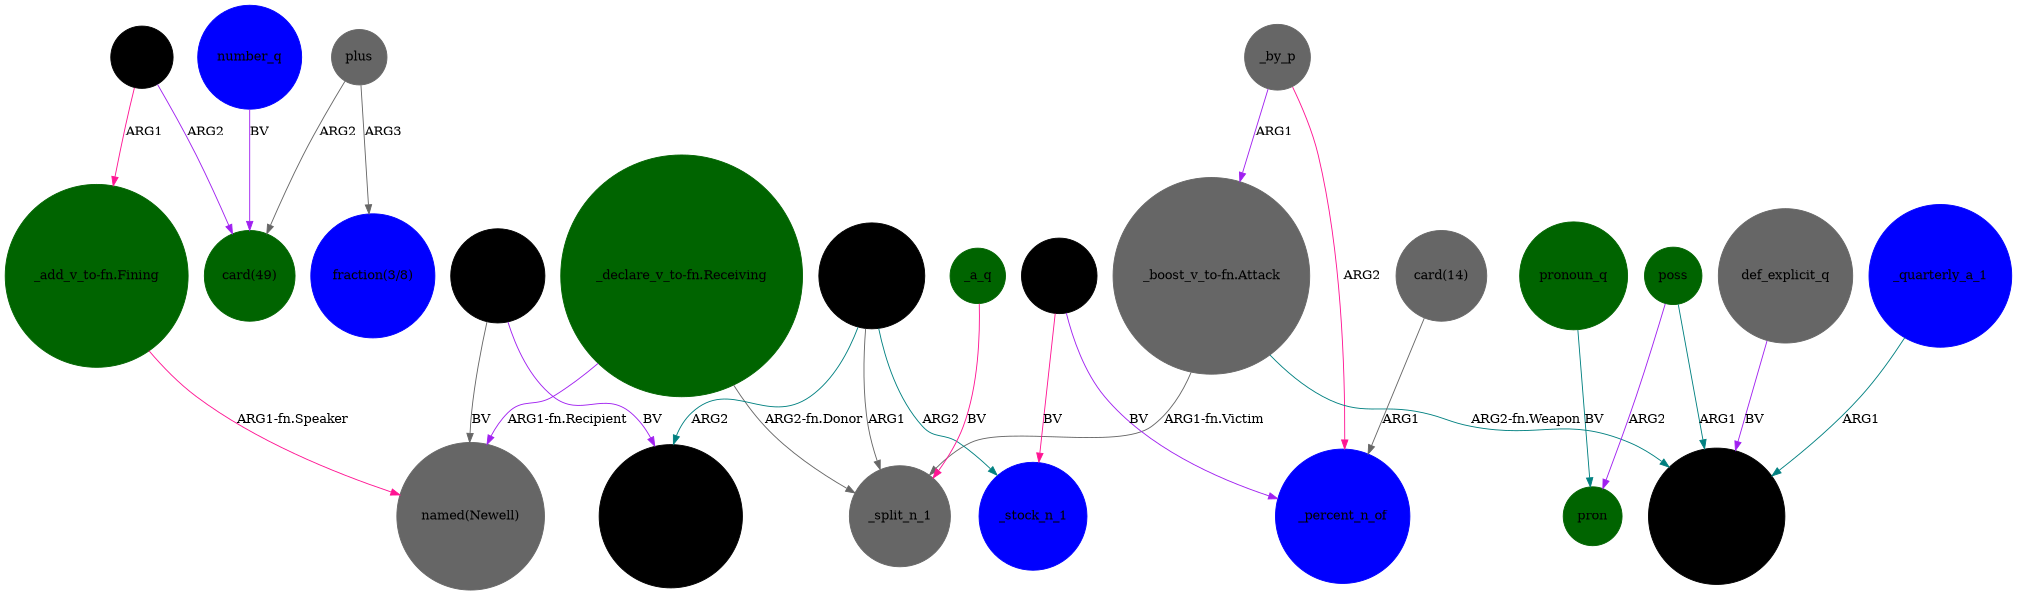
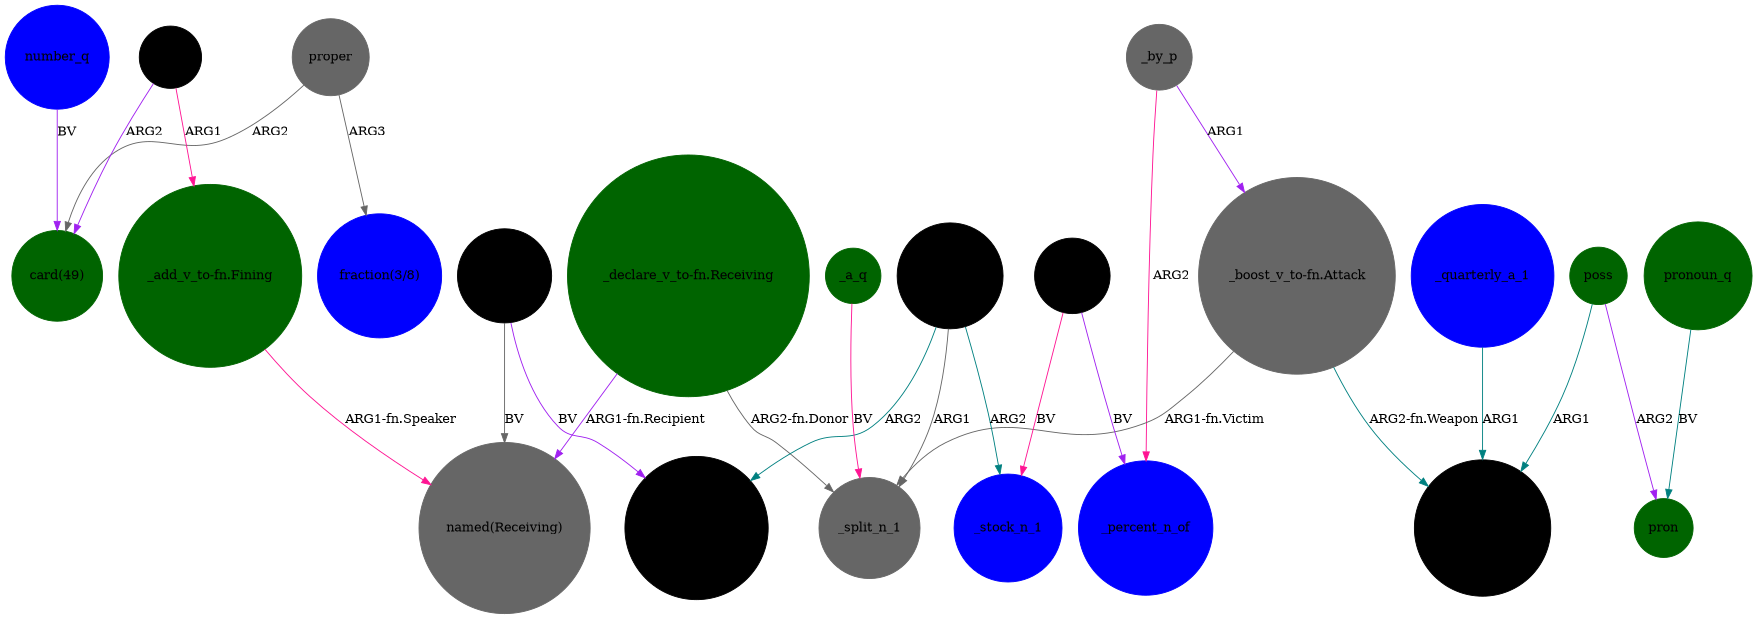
node "plus": label "plus" -> "proper"
node "card(14)": removed
node "def_explicit_q": removed
node "named(Newell)": label "named(Newell)" -> "named(Receiving)"
